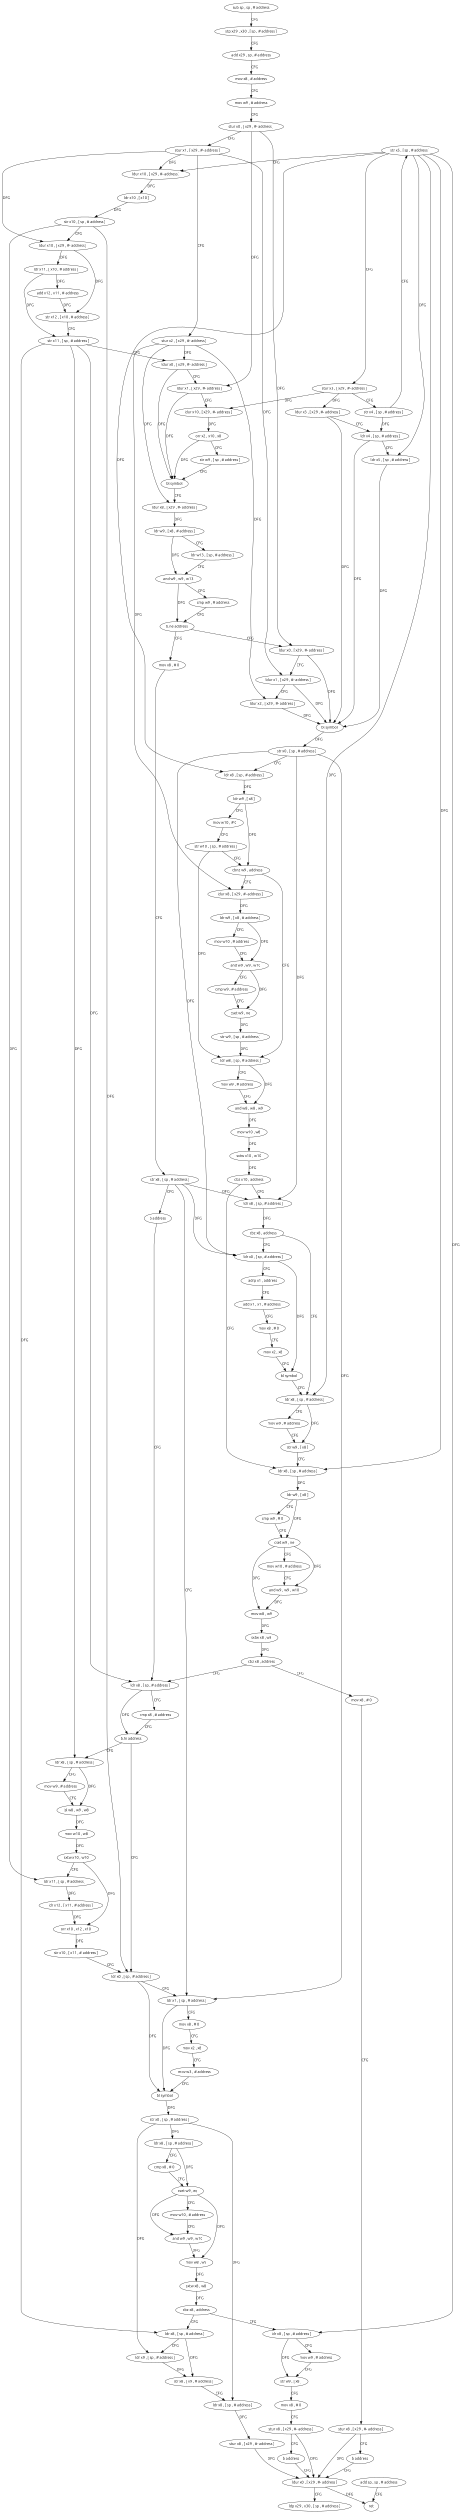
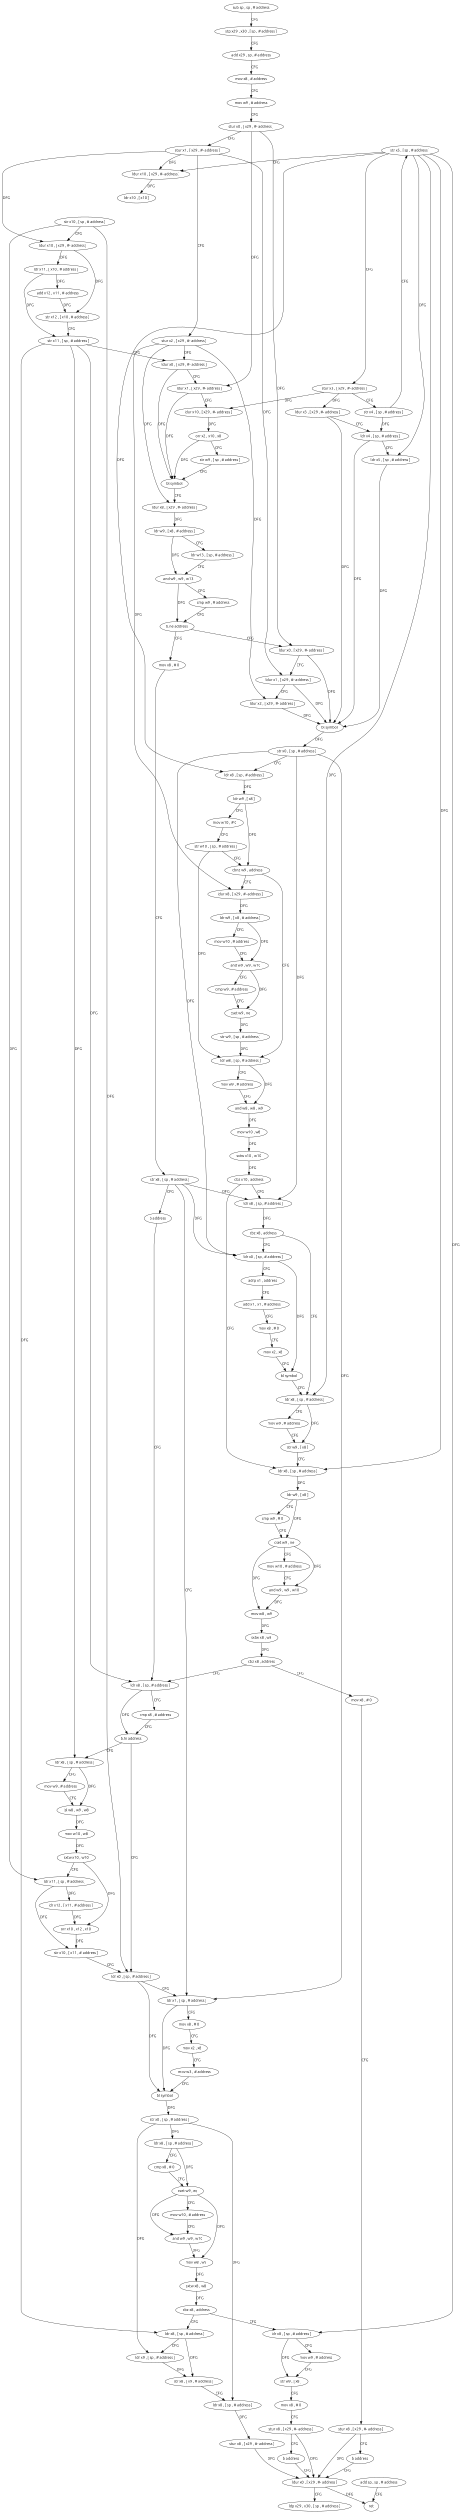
edge "ldr x10 , [ x10 ]" -> "str x10 , [ sp , # address ]": removed, label "DFG"
edge "ldr x11 , [ sp , # address ]" -> "str x10 , [ x11 , # address ]": added, label "DFG"
